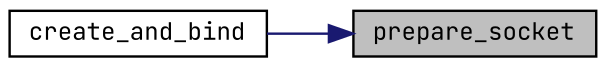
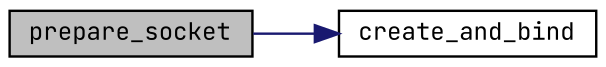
edge "create_and_bind" -> "prepare_socket": reversed
